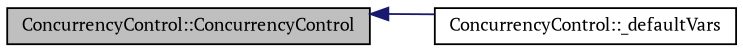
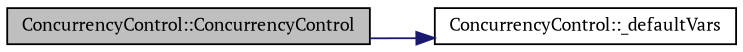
edge "ConcurrencyControl::_defaultVars" -> "ConcurrencyControl::ConcurrencyControl": reversed
